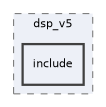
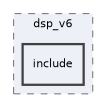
cluster "dsp_v5": label "dsp_v5" -> "dsp_v6"
